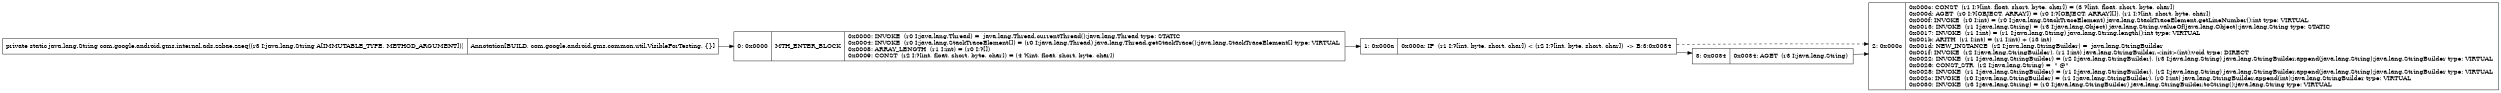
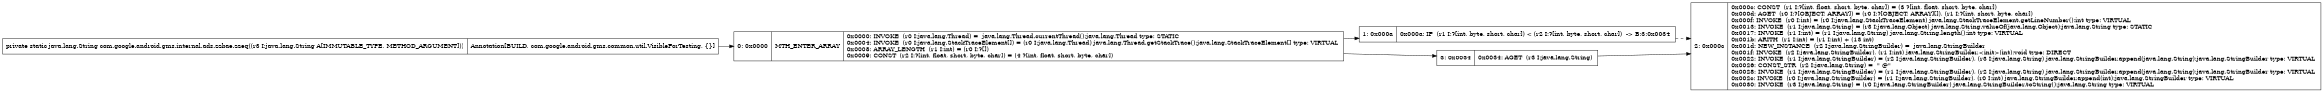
node "0: 0x0000": text "MTH_ENTER_BLOCK" -> "MTH_ENTER_ARRAY"
edge "1: 0x000a" -> "3: 0x0034": now "0: 0x0000" -> "3: 0x0034"
